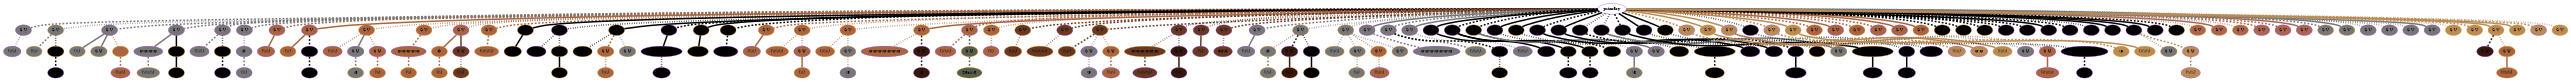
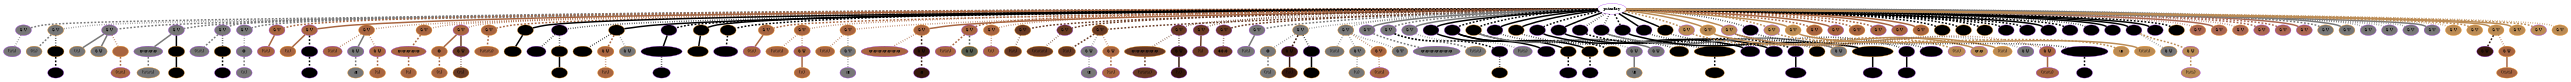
node "23s1:0": removed
